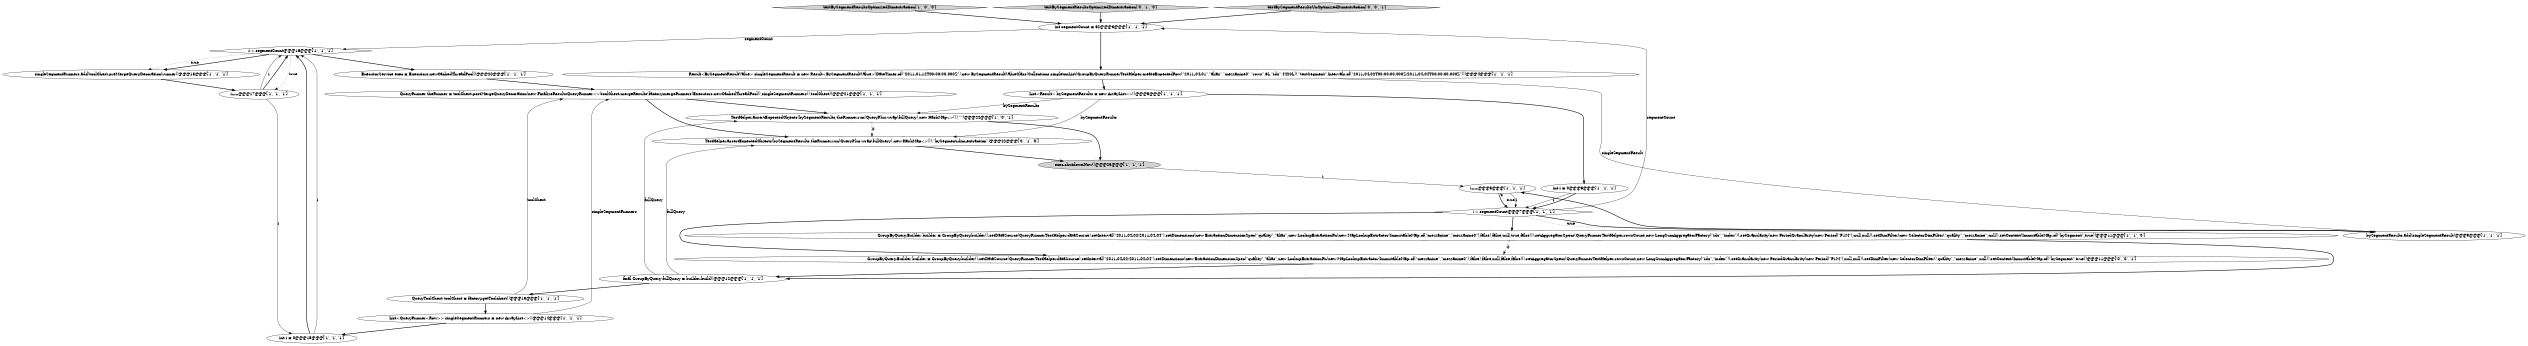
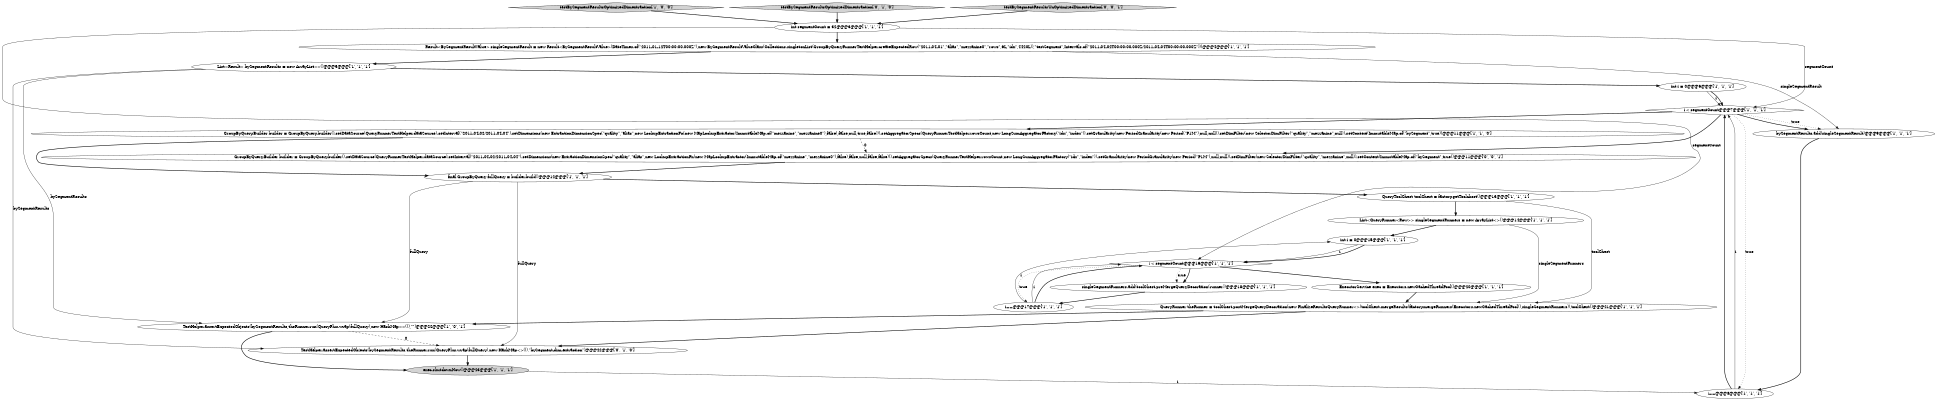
edge "i < segmentCount@@@7@@@['1', '1', '1']" -> "int segmentCount = 32@@@3@@@['1', '1', '1']": reversed
